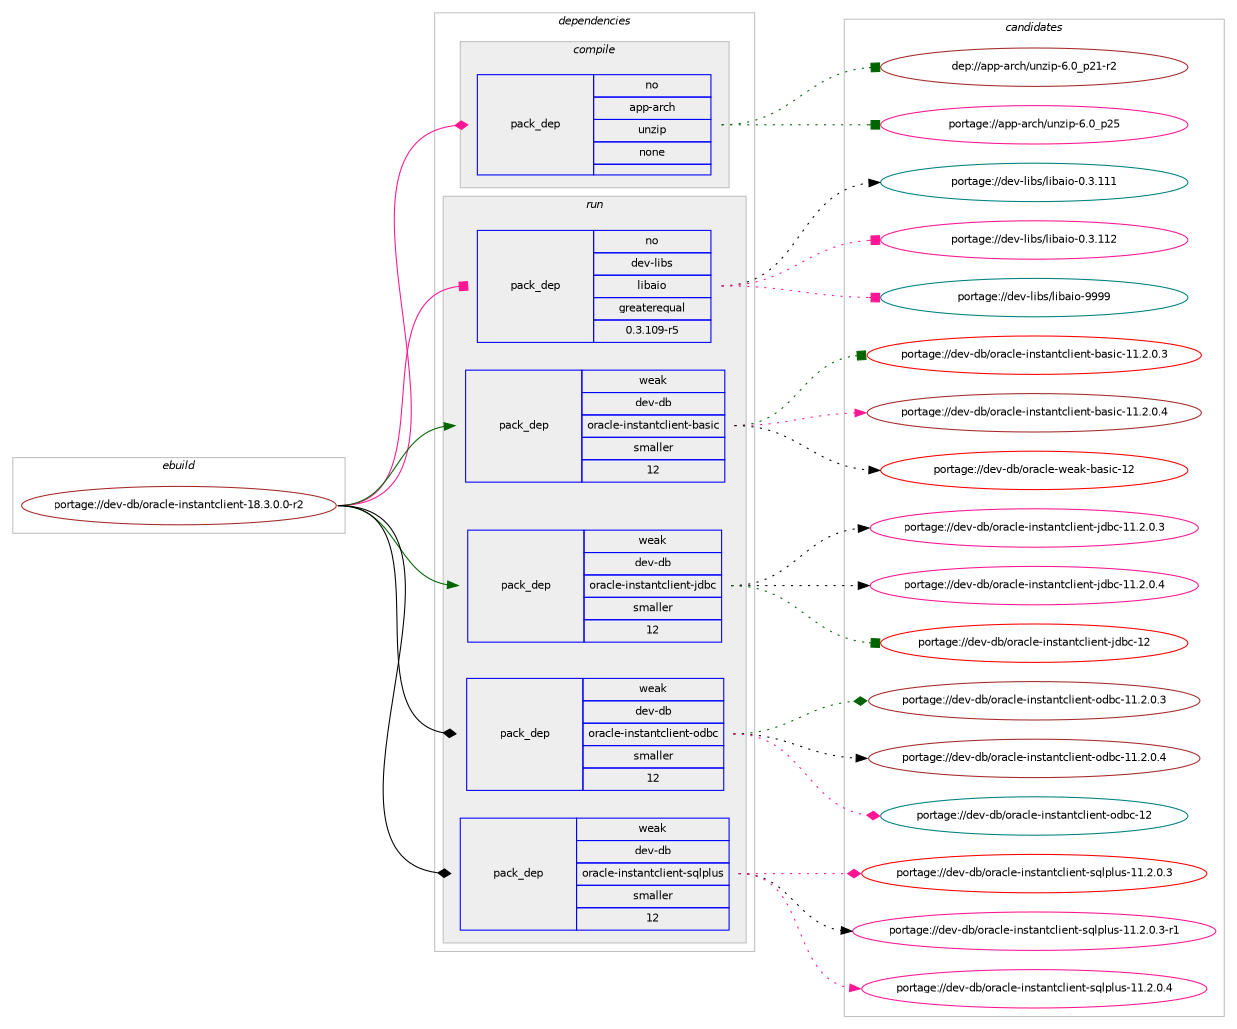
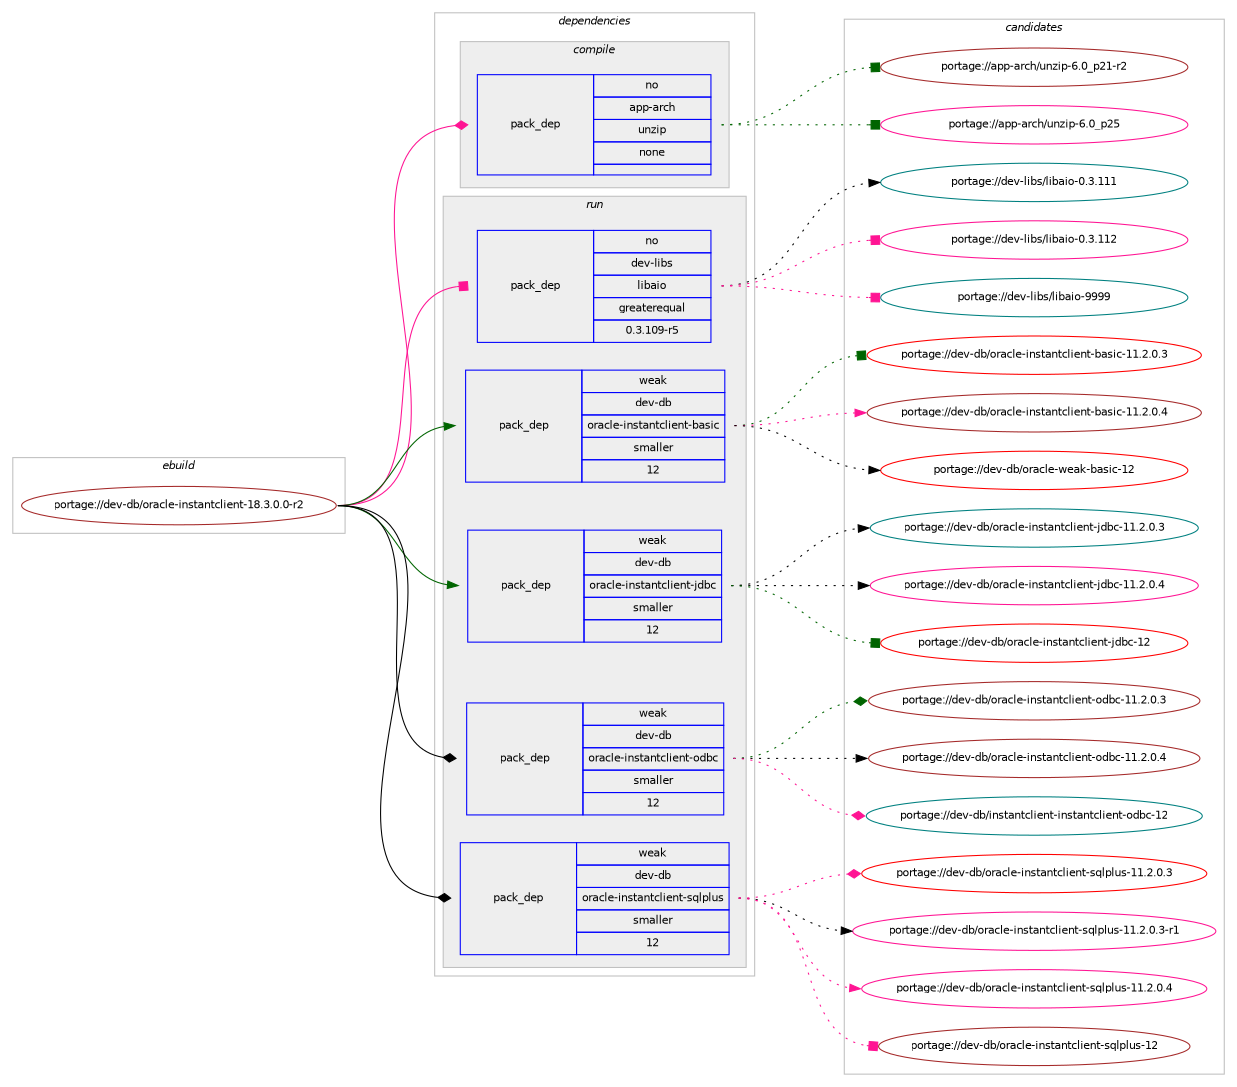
node "dep://app-arch/unzip-6.0_p21-r2": label "dep://app-arch/unzip-6.0_p21-r2" -> "portage://app-arch/unzip-6.0_p21-r2"
node "portage://dev-db/oracle-instantclient-jdbc-11.2.0.3": color deeppink -> teal
node "portage://dev-db/oracle-instantclient-odbc-12": label "portage://dev-db/oracle-instantclient-odbc-12" -> "portage://dev-db/instantclient-instantclient-odbc-12"
node "portage://dev-db/oracle-instantclient-sqlplus-12": added
